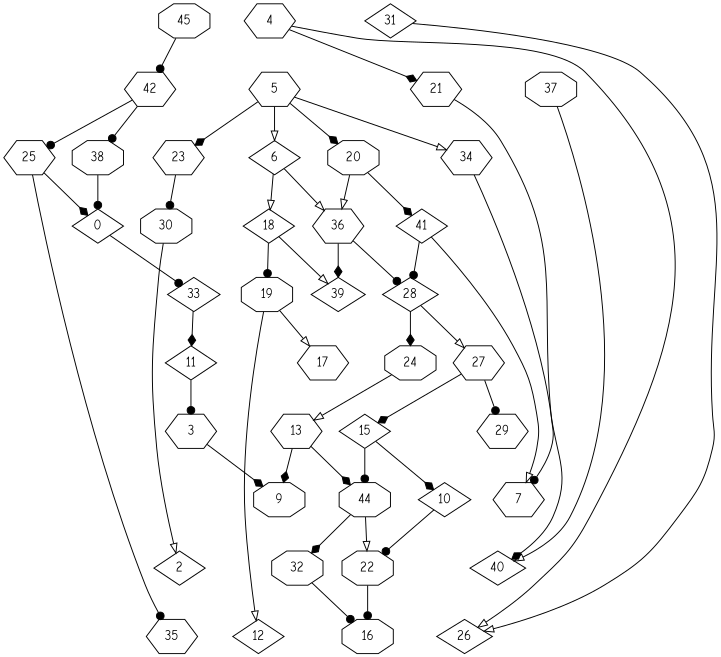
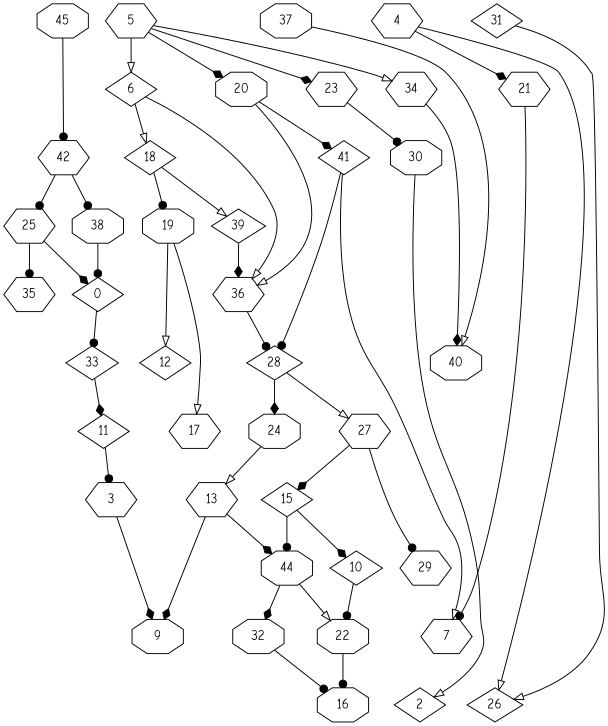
edge "36" -> "39": reversed
node "40": shape diamond -> octagon
